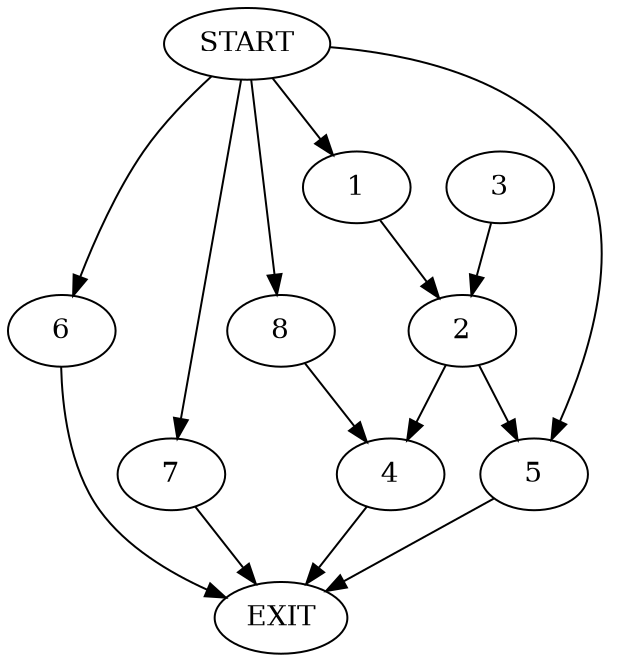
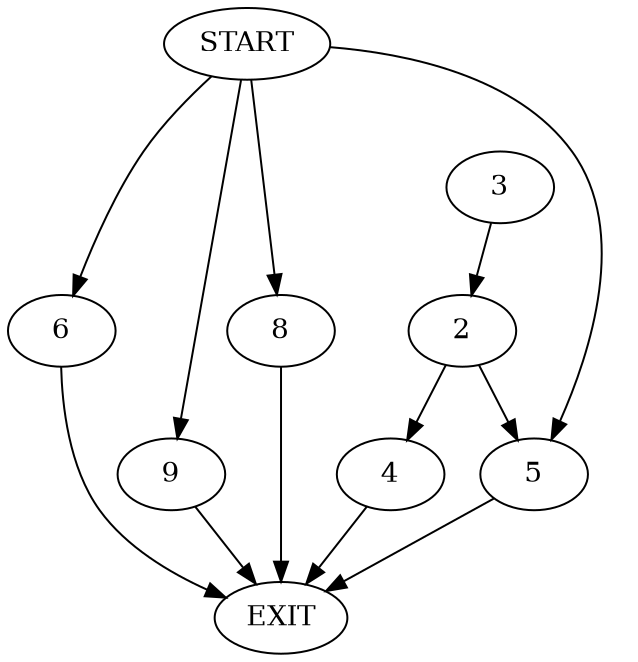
node "1": removed
edge "8" -> "4": now "8" -> "EXIT"
node "7": label "7" -> "9"
